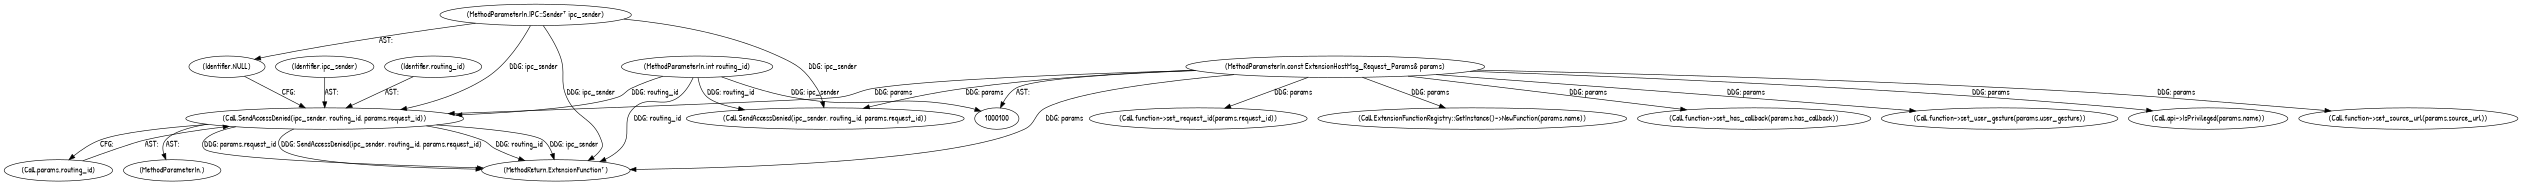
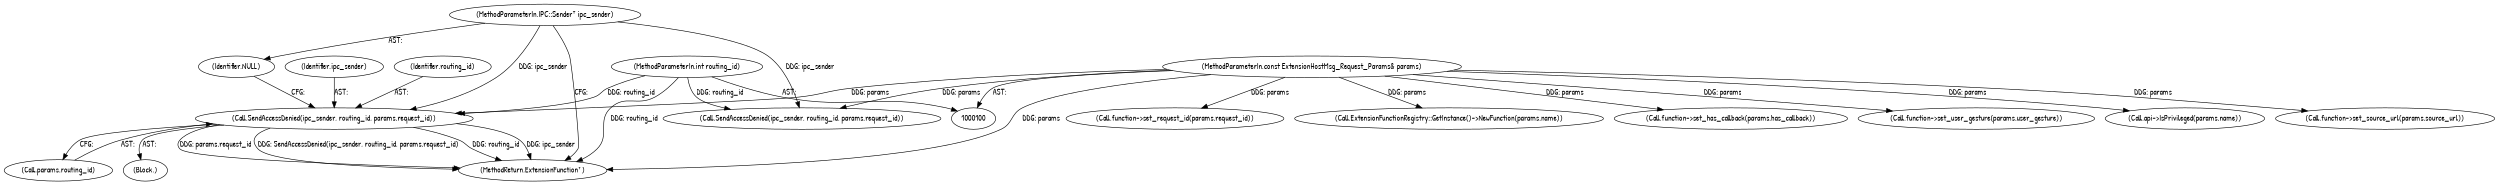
edge "(MethodParameterIn,IPC::Sender* ipc_sender)" -> "(MethodReturn,ExtensionFunction*)": label "DDG: ipc_sender" -> "CFG: "
edge "(MethodParameterIn,int routing_id)" -> "1000100": label "DDG: ipc_sender" -> "AST: "
node "(MethodParameterIn,)": label "(MethodParameterIn,)" -> "(Block,)"
